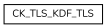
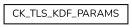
node "CK_TLS_KDF_TLS": label "CK_TLS_KDF_TLS" -> "CK_TLS_KDF_PARAMS"
